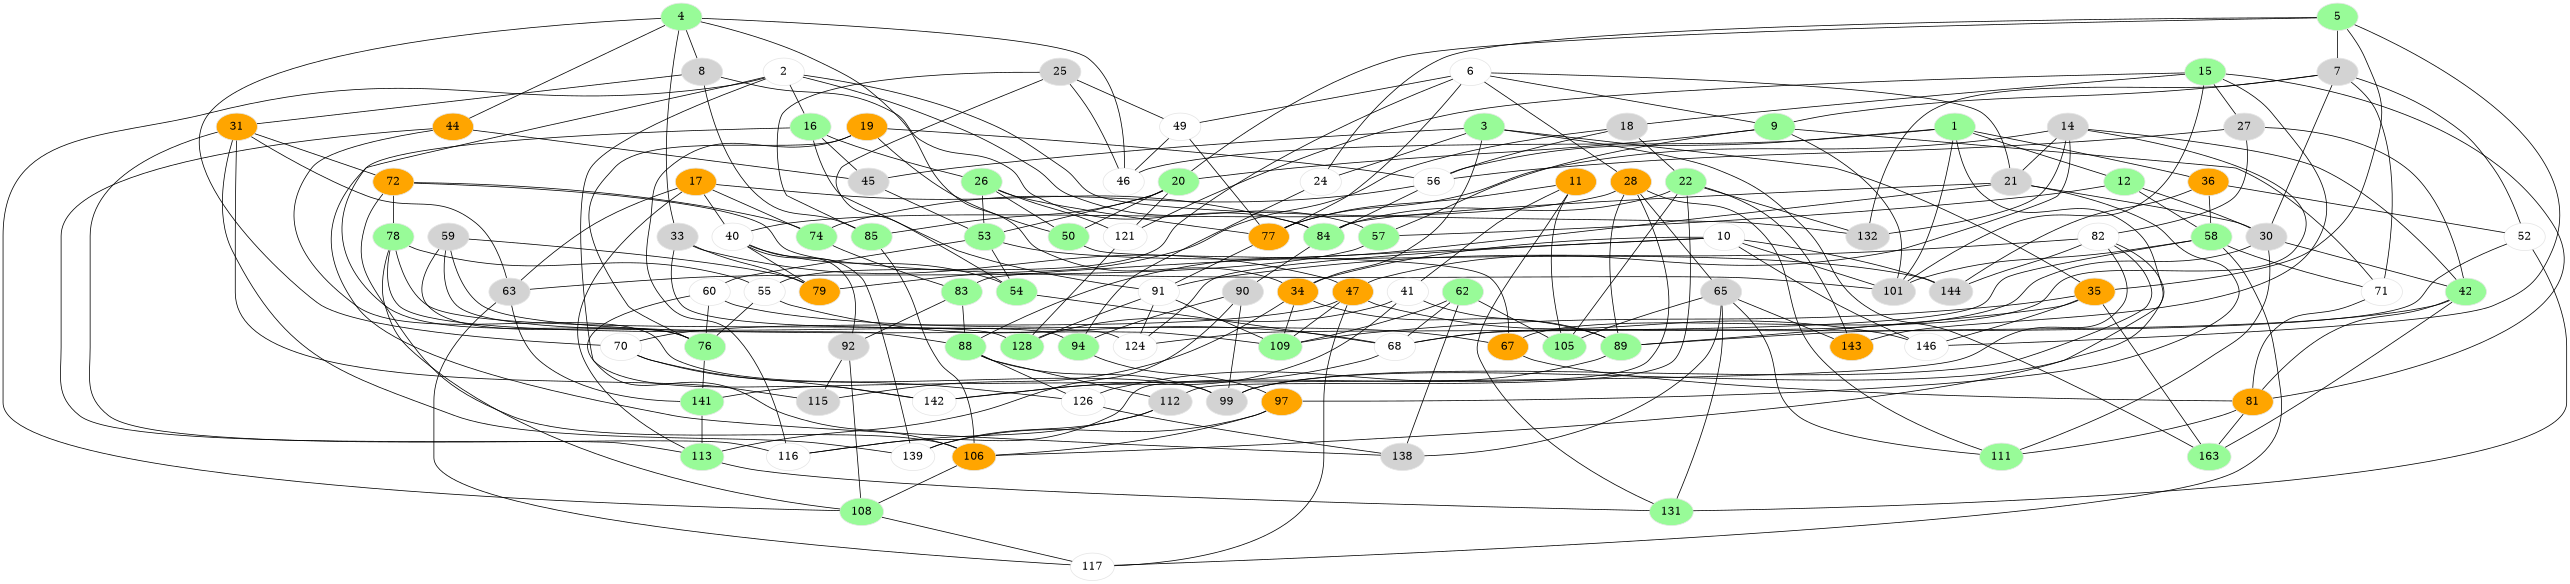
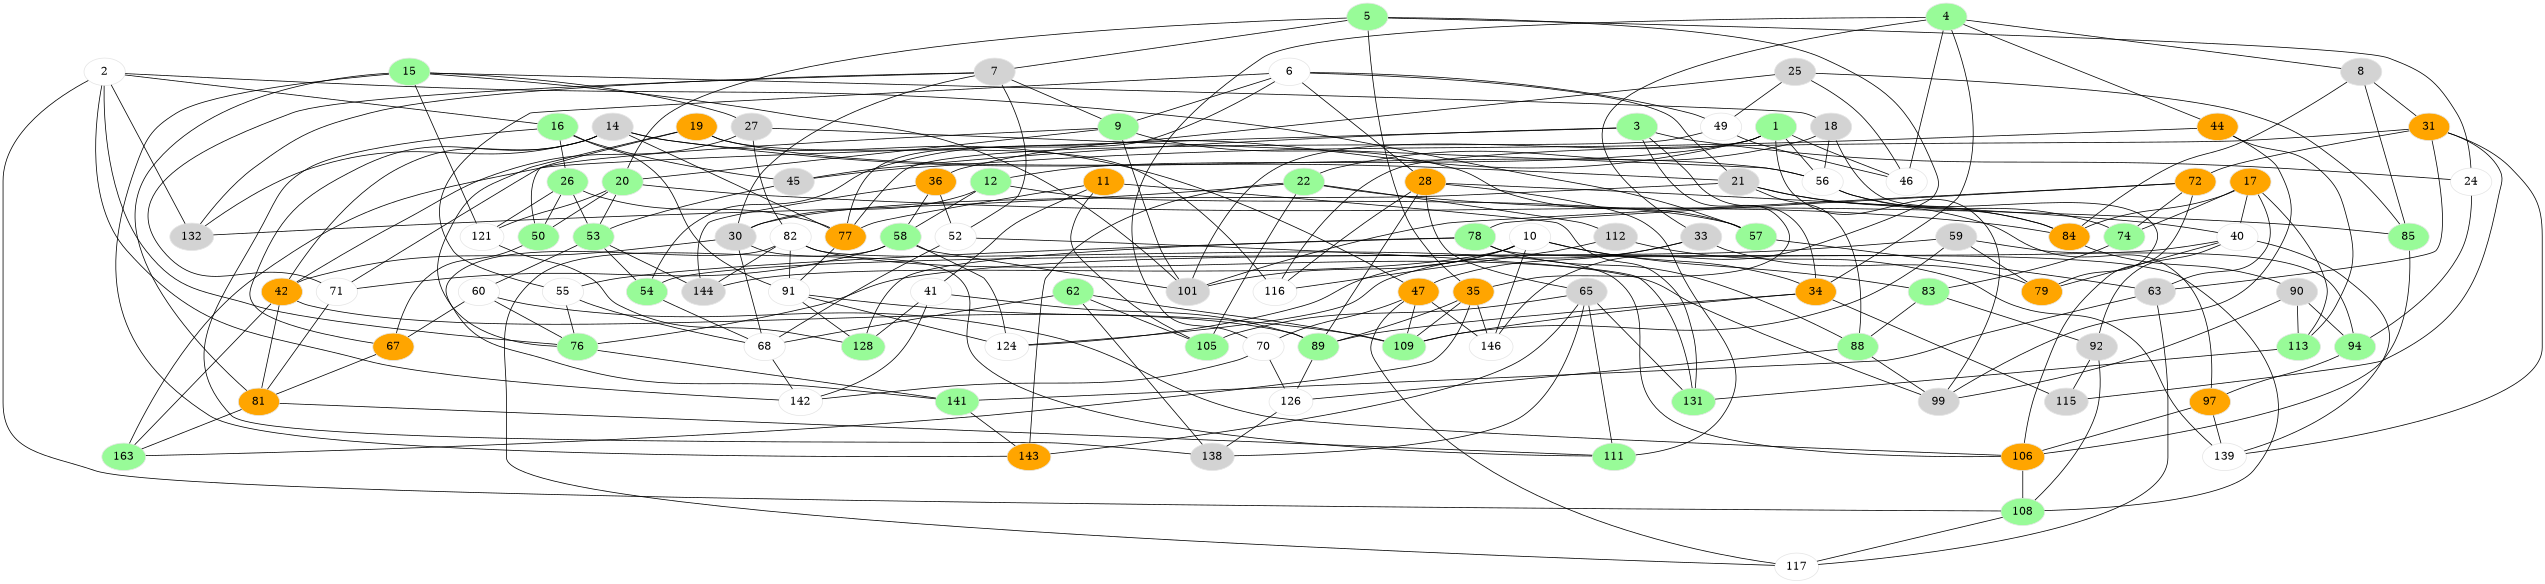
node "84": fillcolor palegreen -> orange
node "42": fillcolor palegreen -> orange
edge "88" -- "112": removed
edge "141" -- "113": now "141" -- "143"
